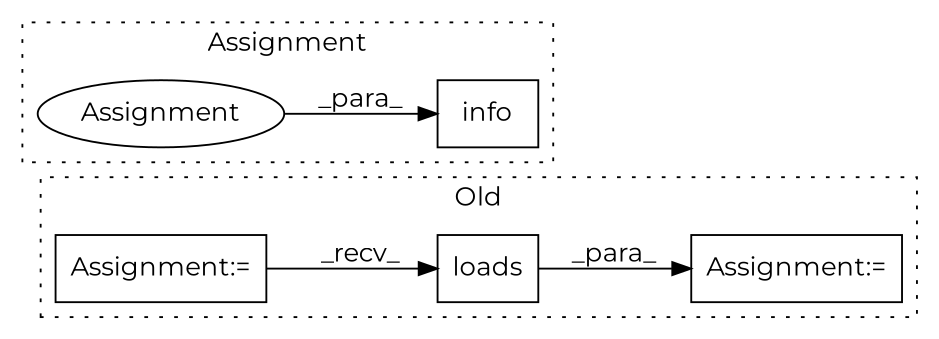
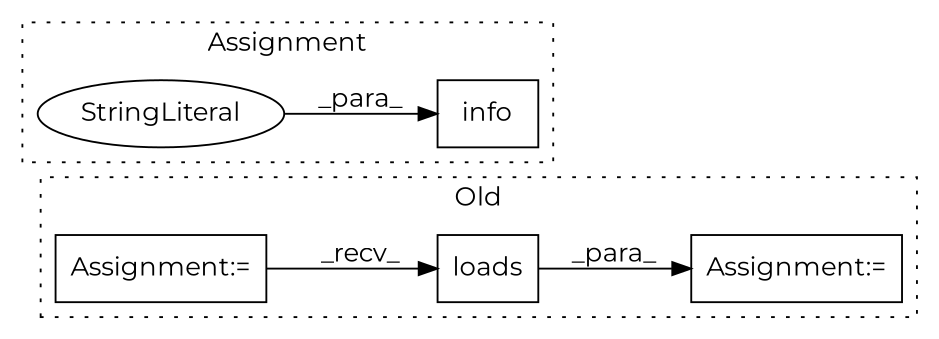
node "Assignment": label "Assignment" -> "StringLiteral"
